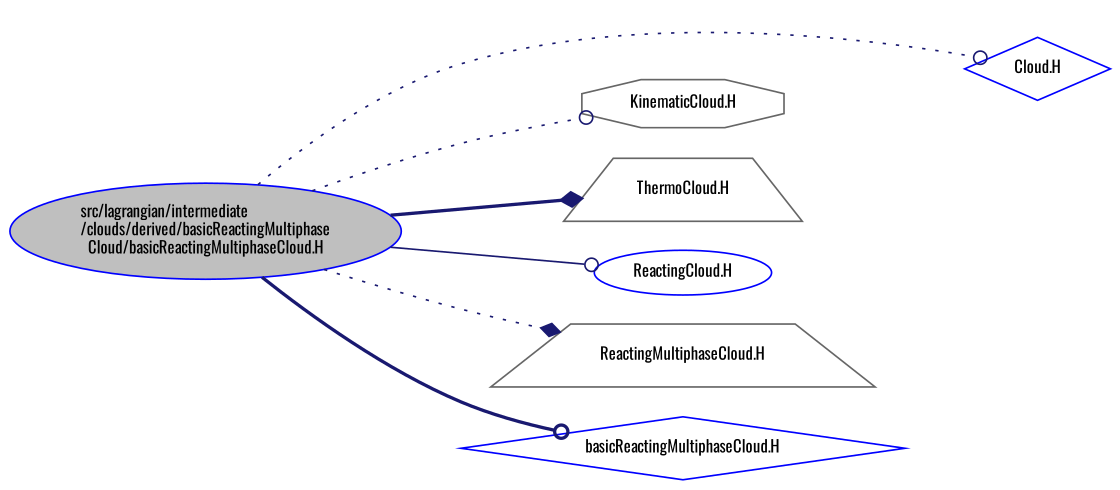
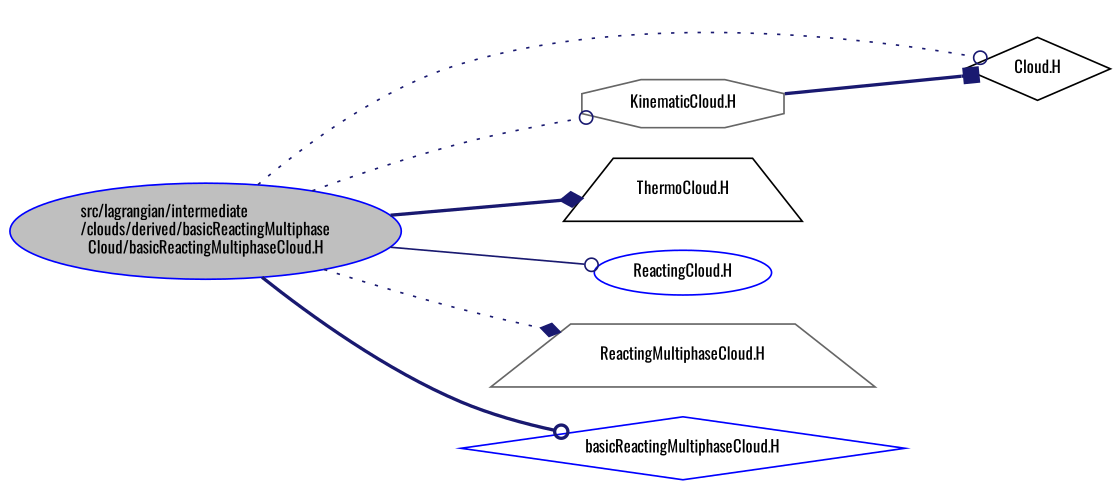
node "Cloud.H": color blue -> black
edge "KinematicCloud.H" -> "Cloud.H": added
node "ThermoCloud.H": color gray40 -> black
